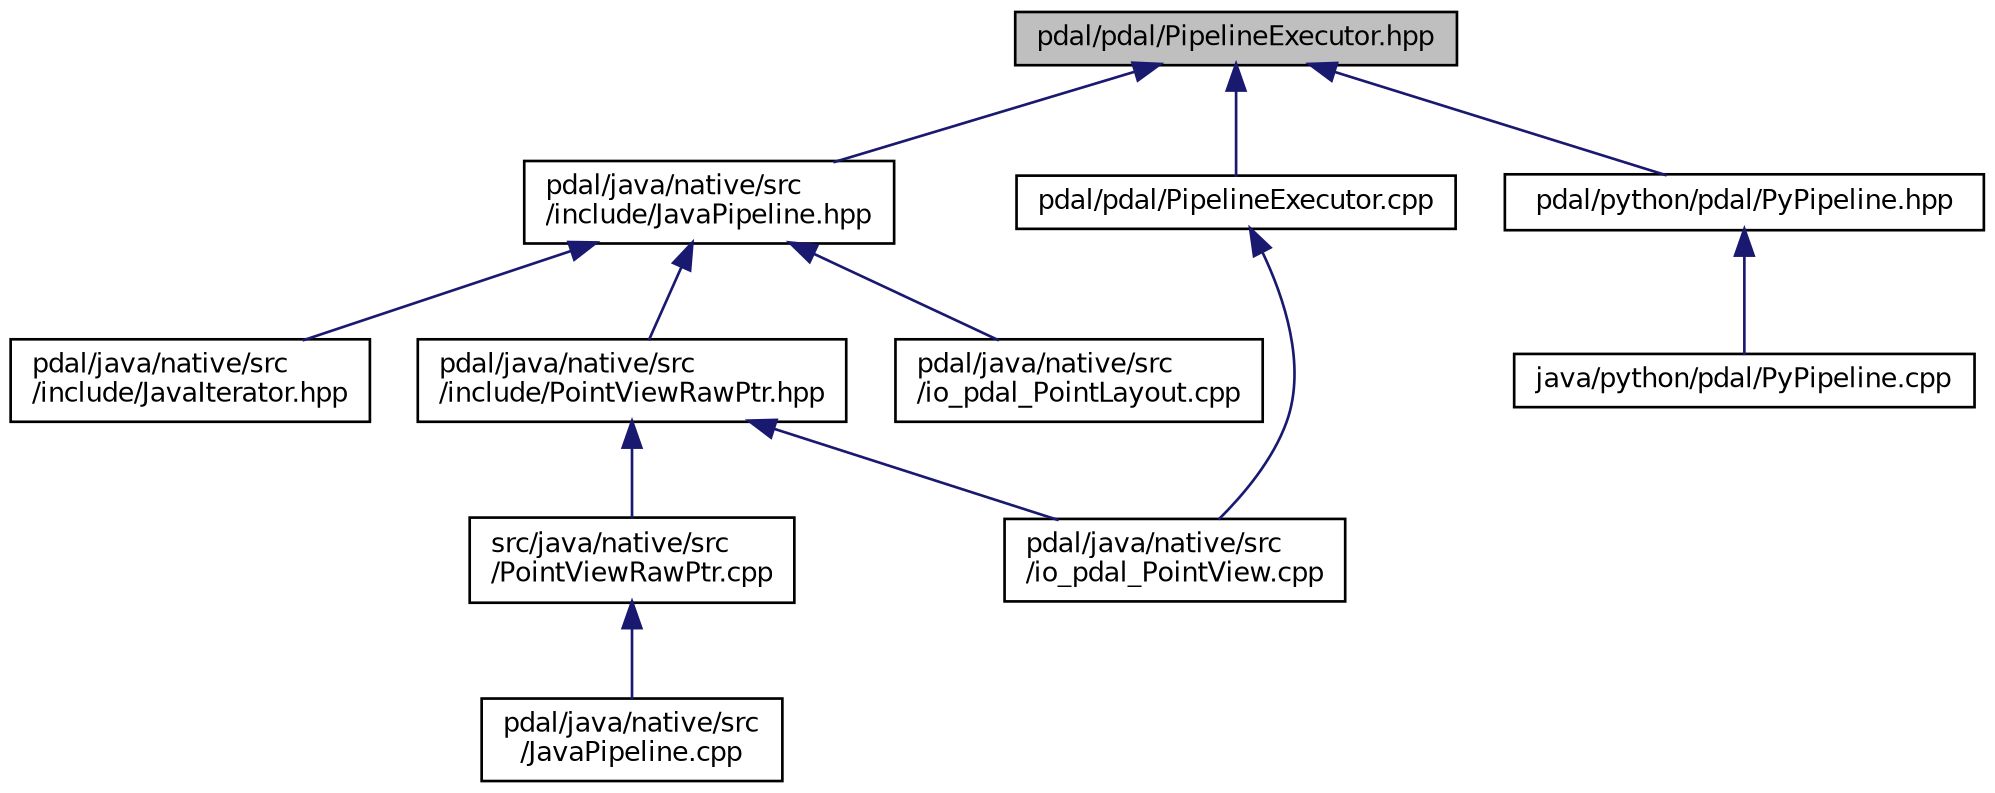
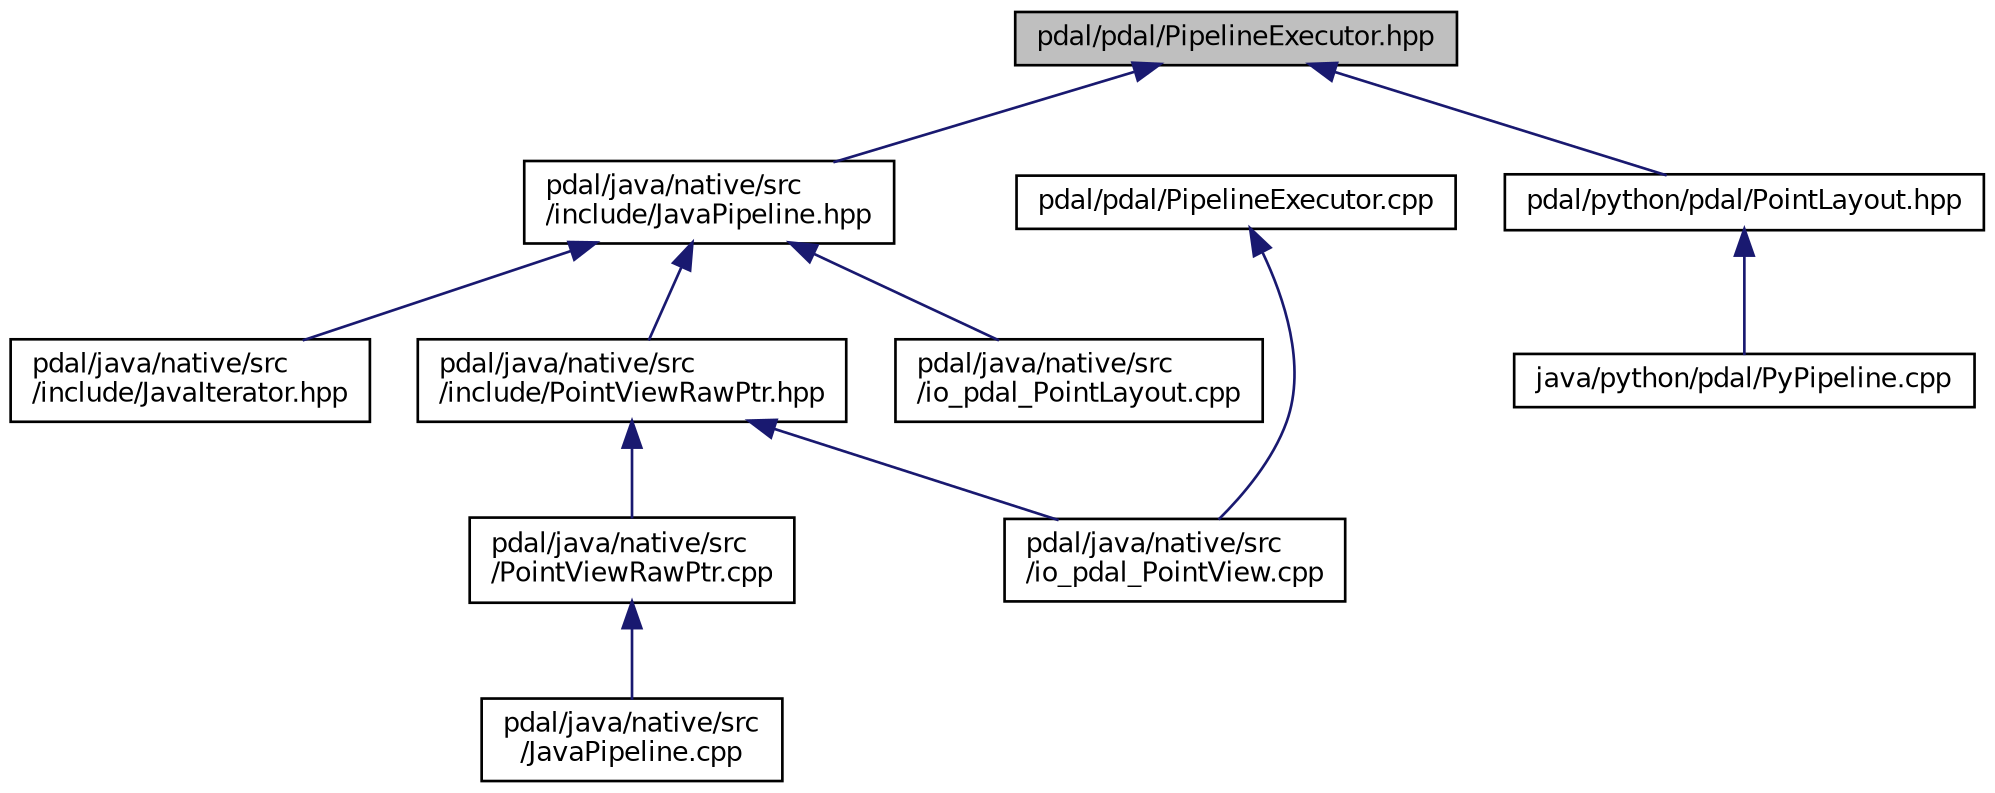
edge "pdal/pdal/PipelineExecutor.cpp" -> "pdal/pdal/PipelineExecutor.hpp": removed
node "pdal/python/pdal/PyPipeline.hpp": label "pdal/python/pdal/PyPipeline.hpp" -> "pdal/python/pdal/PointLayout.hpp"
node "src/java/native/src /PointViewRawPtr.cpp": label "src/java/native/src /PointViewRawPtr.cpp" -> "pdal/java/native/src /PointViewRawPtr.cpp"
